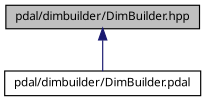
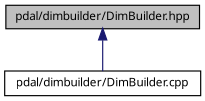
node "pdal/dimbuilder/DimBuilder.pdal": label "pdal/dimbuilder/DimBuilder.pdal" -> "pdal/dimbuilder/DimBuilder.cpp"
